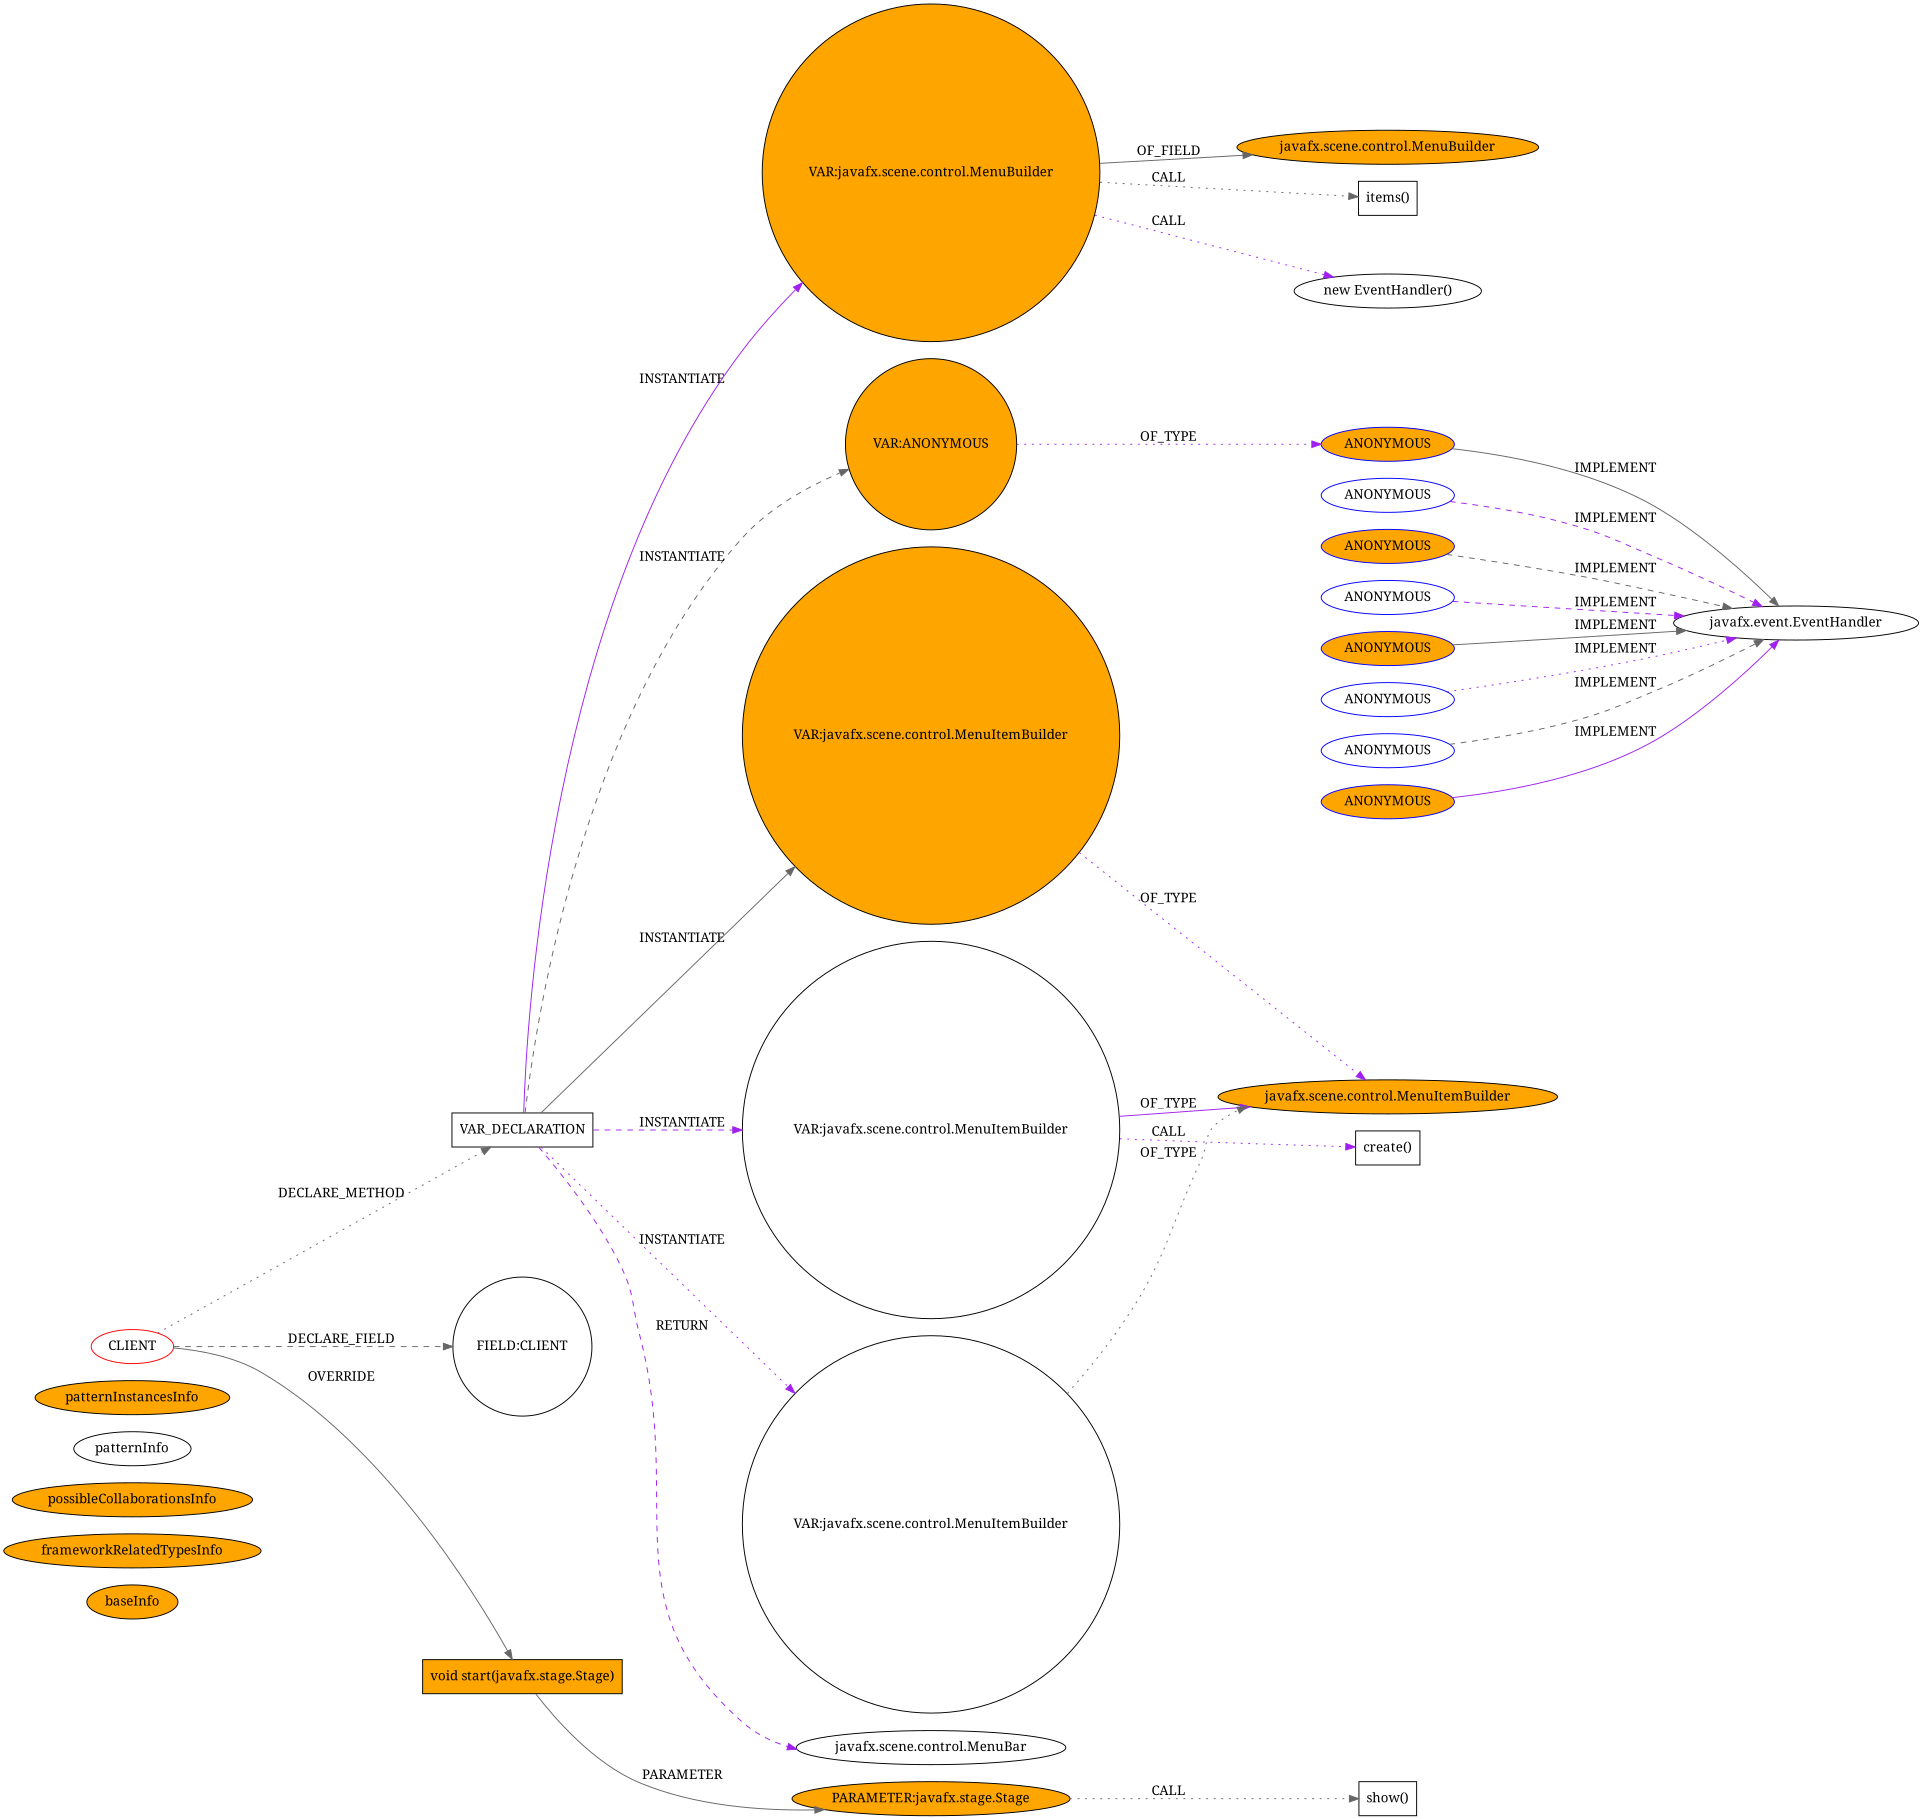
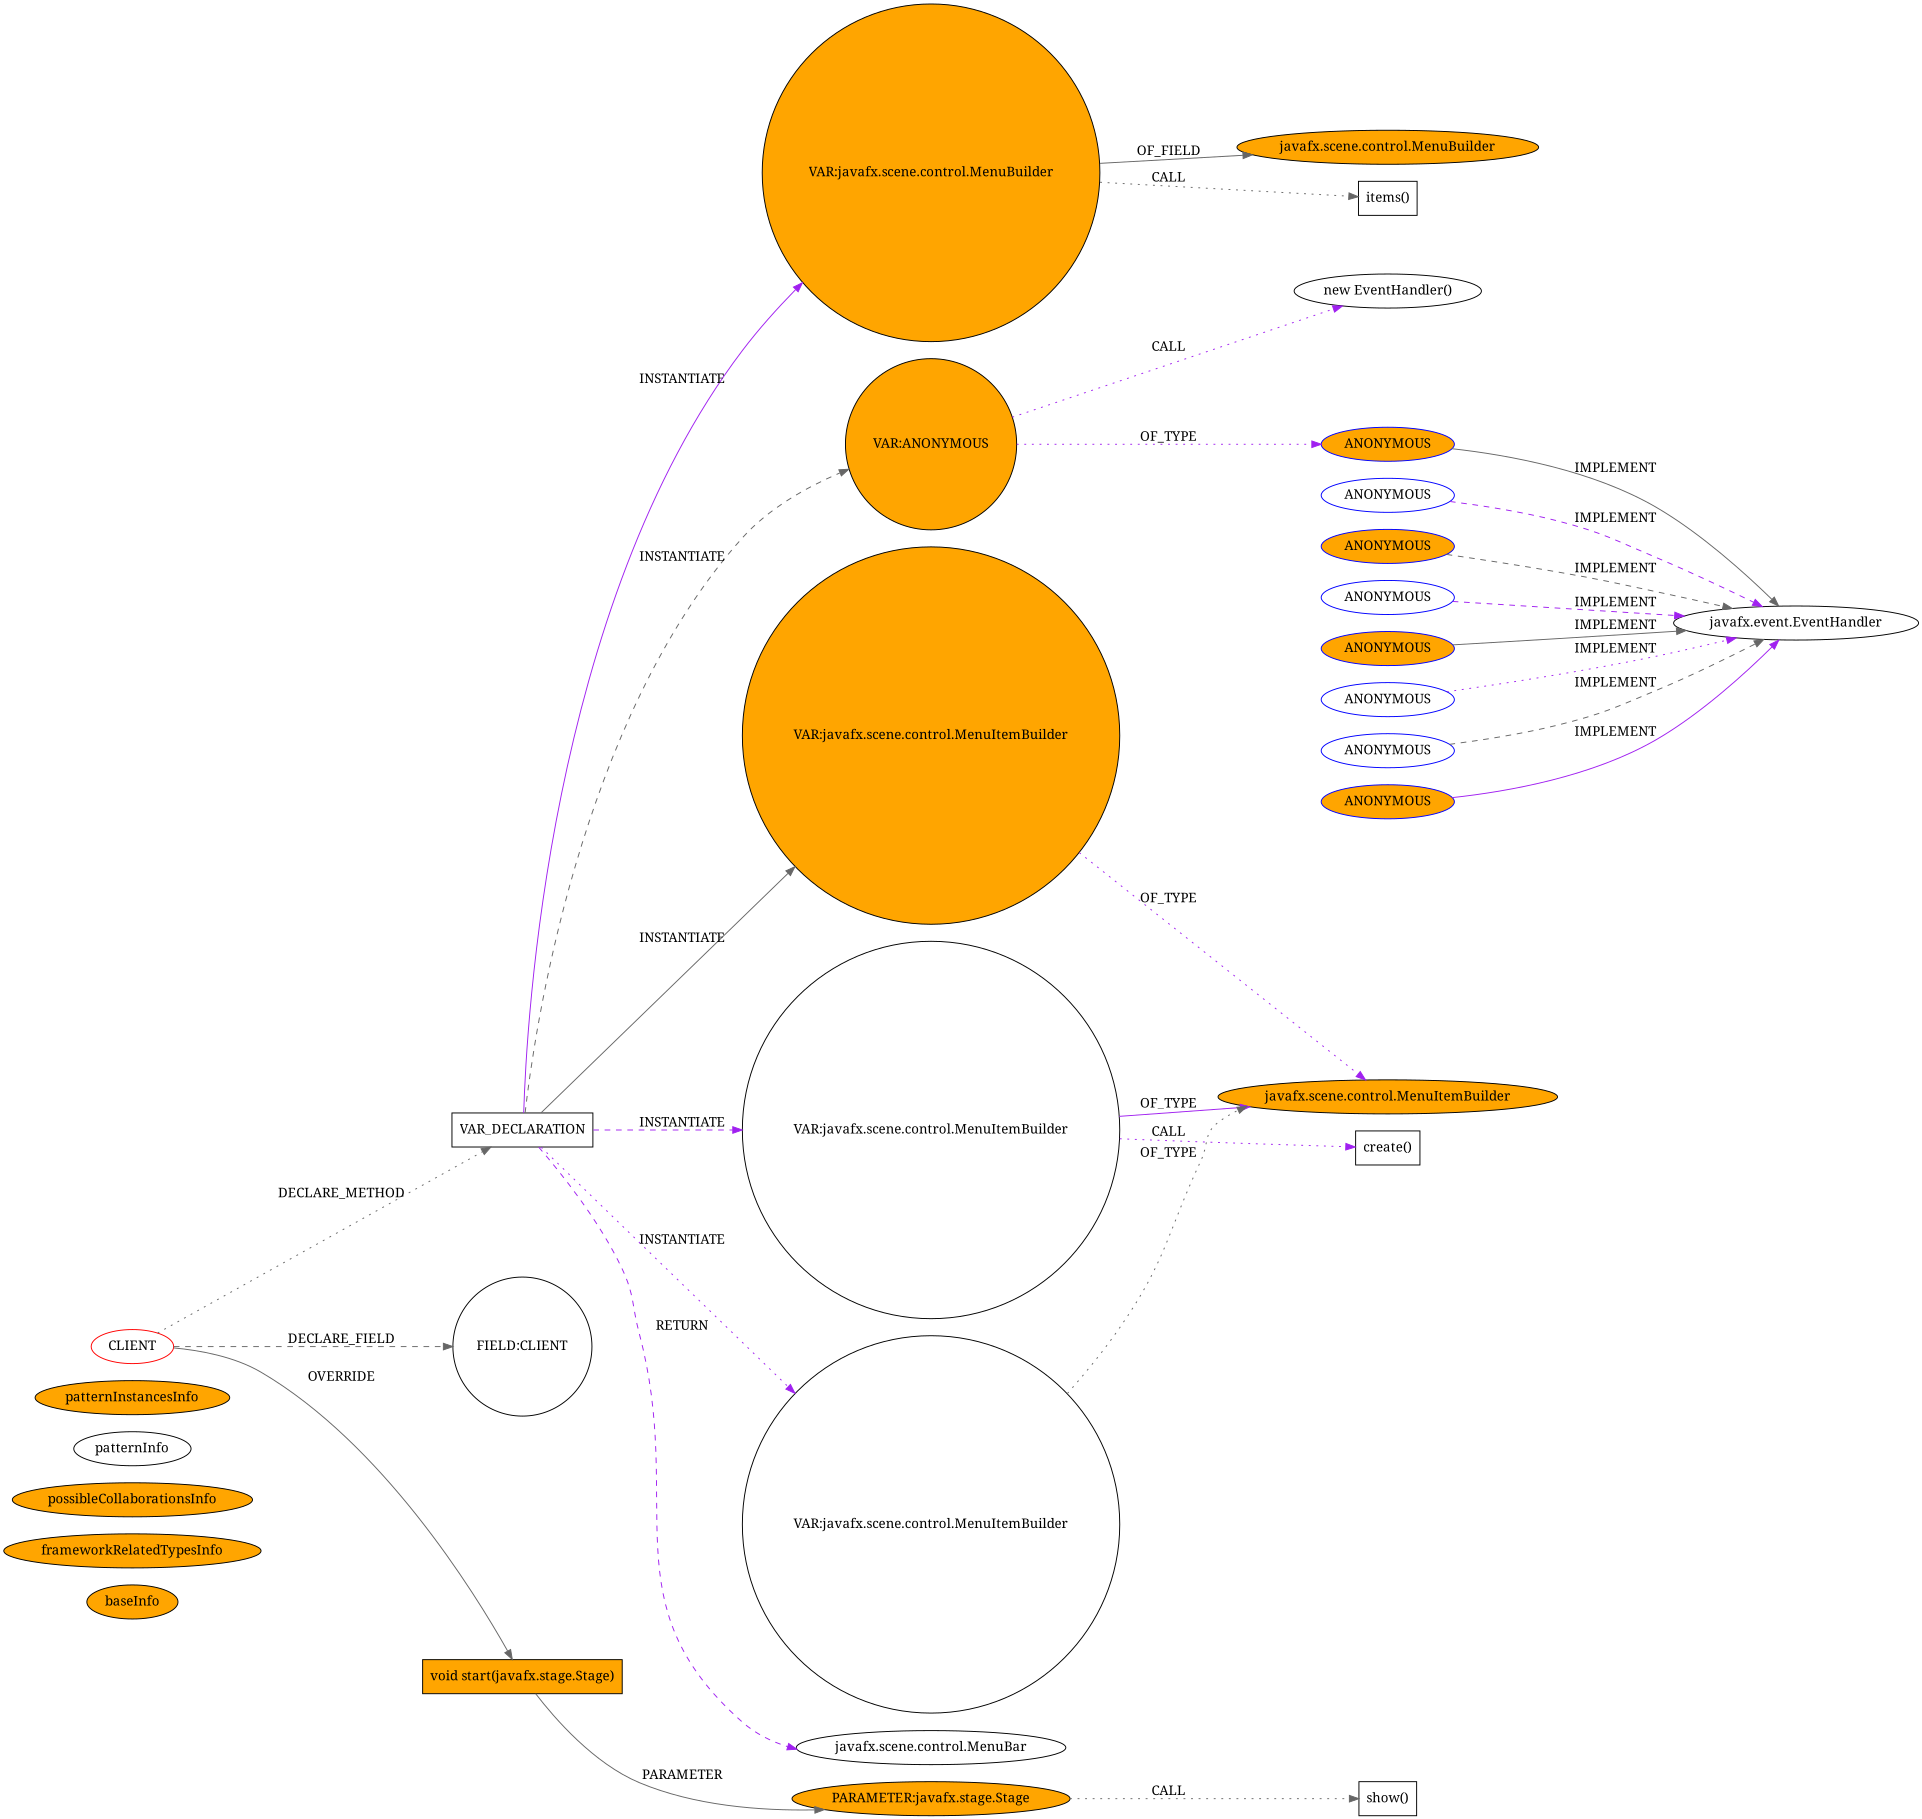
edge "VAR:javafx.scene.control.MenuBuilder" -> "new EventHandler()": now "VAR:ANONYMOUS" -> "new EventHandler()"
